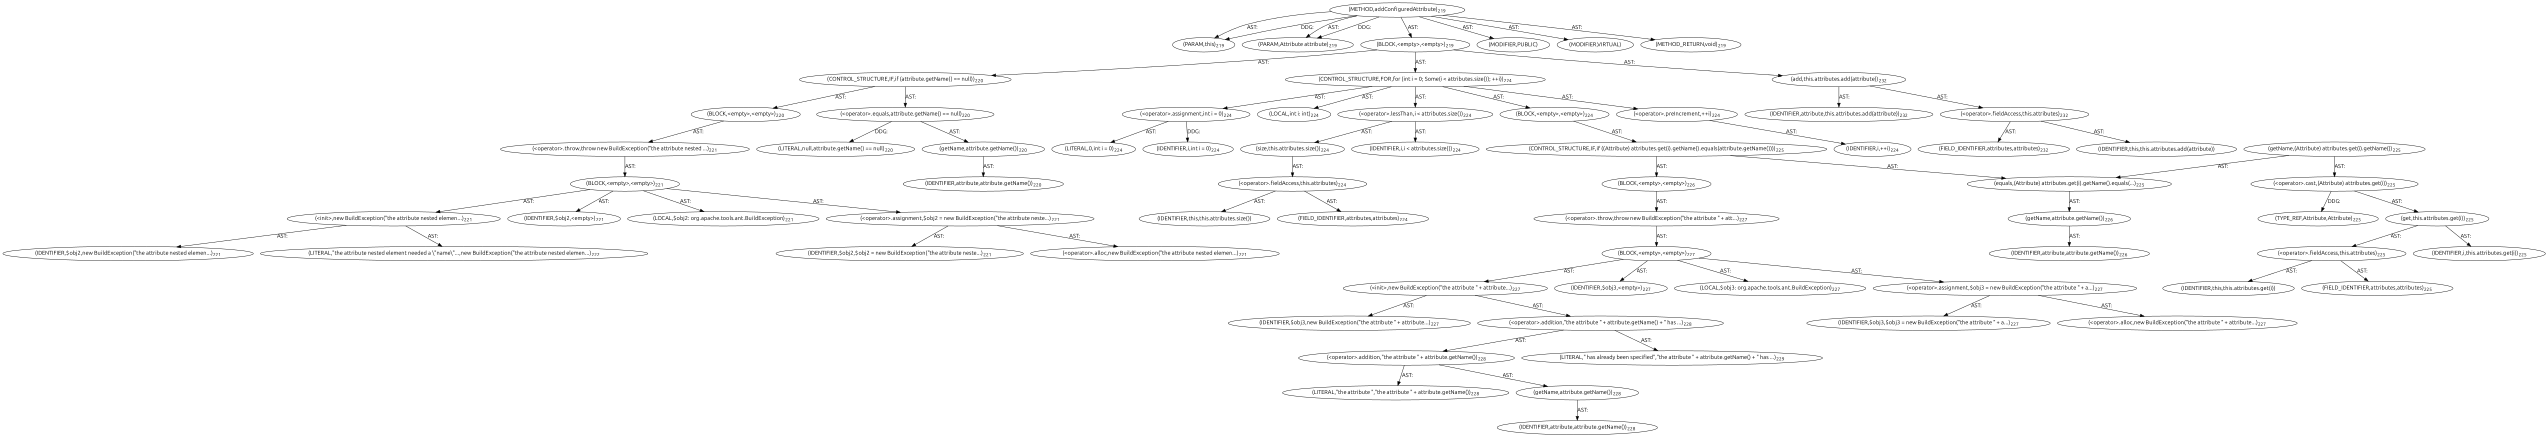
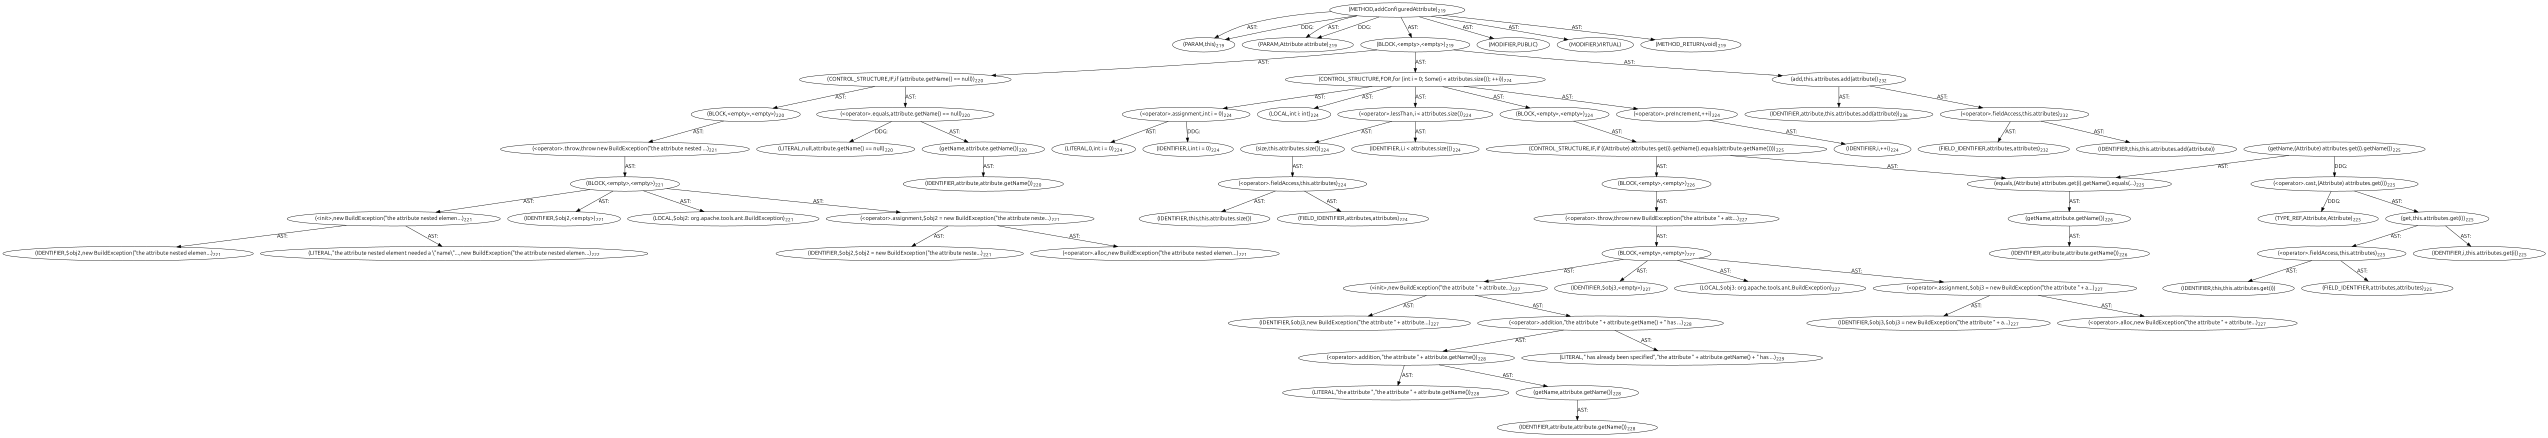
node "(IDENTIFIER,attribute,this.attributes.add(attribute))": text "232" -> "236"
edge "(getName,(Attribute) attributes.get(i).getName())" -> "(<operator>.cast,(Attribute) attributes.get(i))": label "AST: " -> "DDG: "
